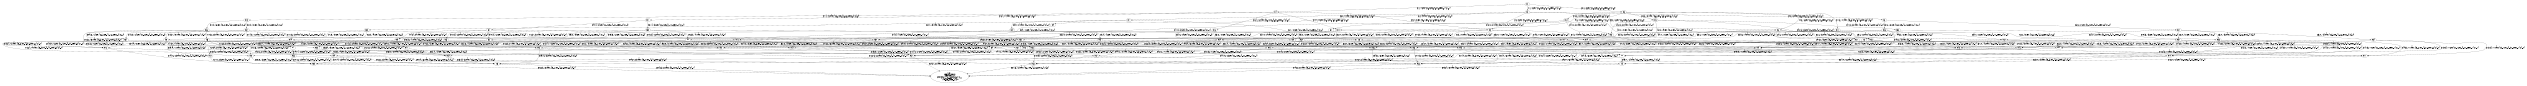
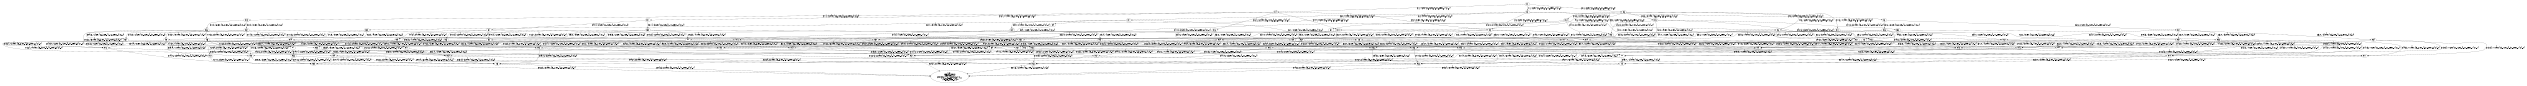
edge "N21" -> "N38": now "N23" -> "N38"
edge "N69" -> "N68": added, label "A182:69->68:trans: {p3=3,con={i=4,t=CON,c=3},p4=1}"
